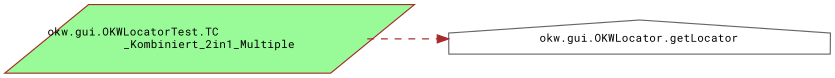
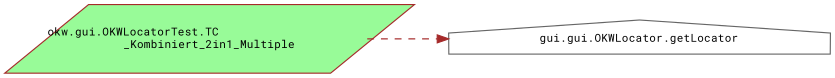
node "okw.gui.OKWLocator.getLocator": label "okw.gui.OKWLocator.getLocator" -> "gui.gui.OKWLocator.getLocator"
